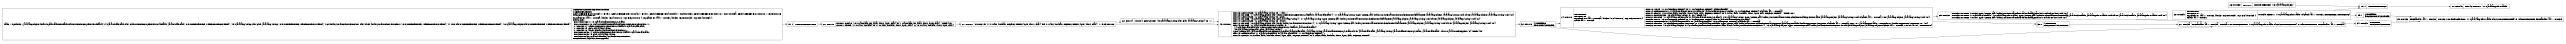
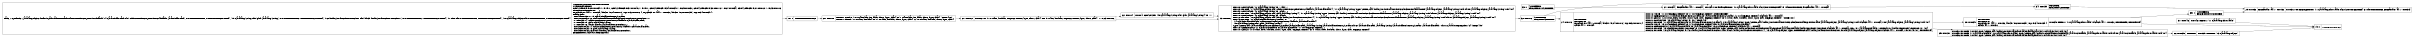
edge "19: ?" -> "31: 0x0046": reversed
edge "25: 0x0030" -> "27: 0x003a": now "25: 0x0030" -> "26: 0x0039"
edge "24: 0x001c" -> "33: ?": now "24: 0x001c" -> "28: 0x003b"
